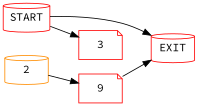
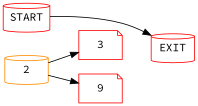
edge "START" -> "3": now "2" -> "3"
edge "9" -> "EXIT": removed
